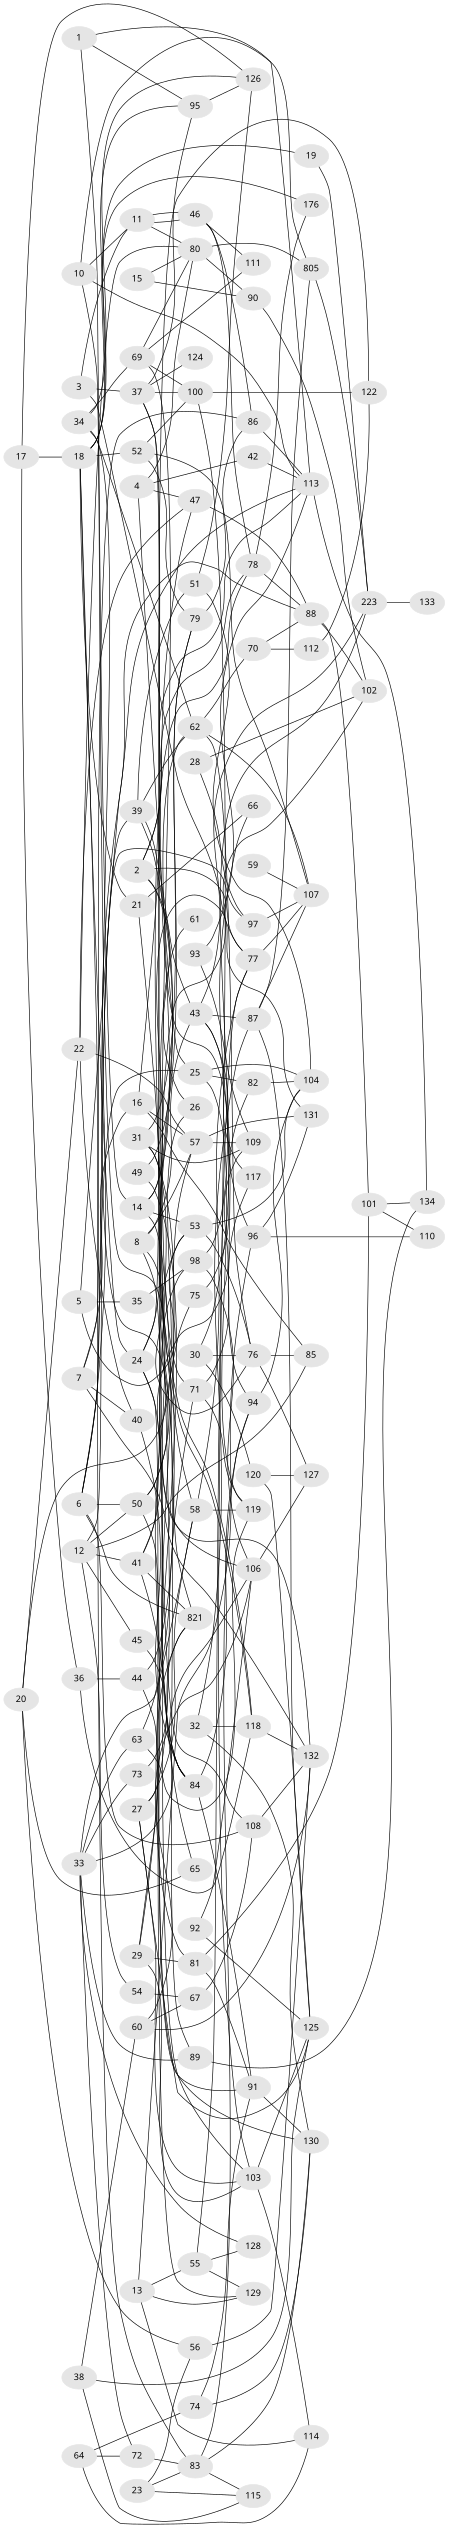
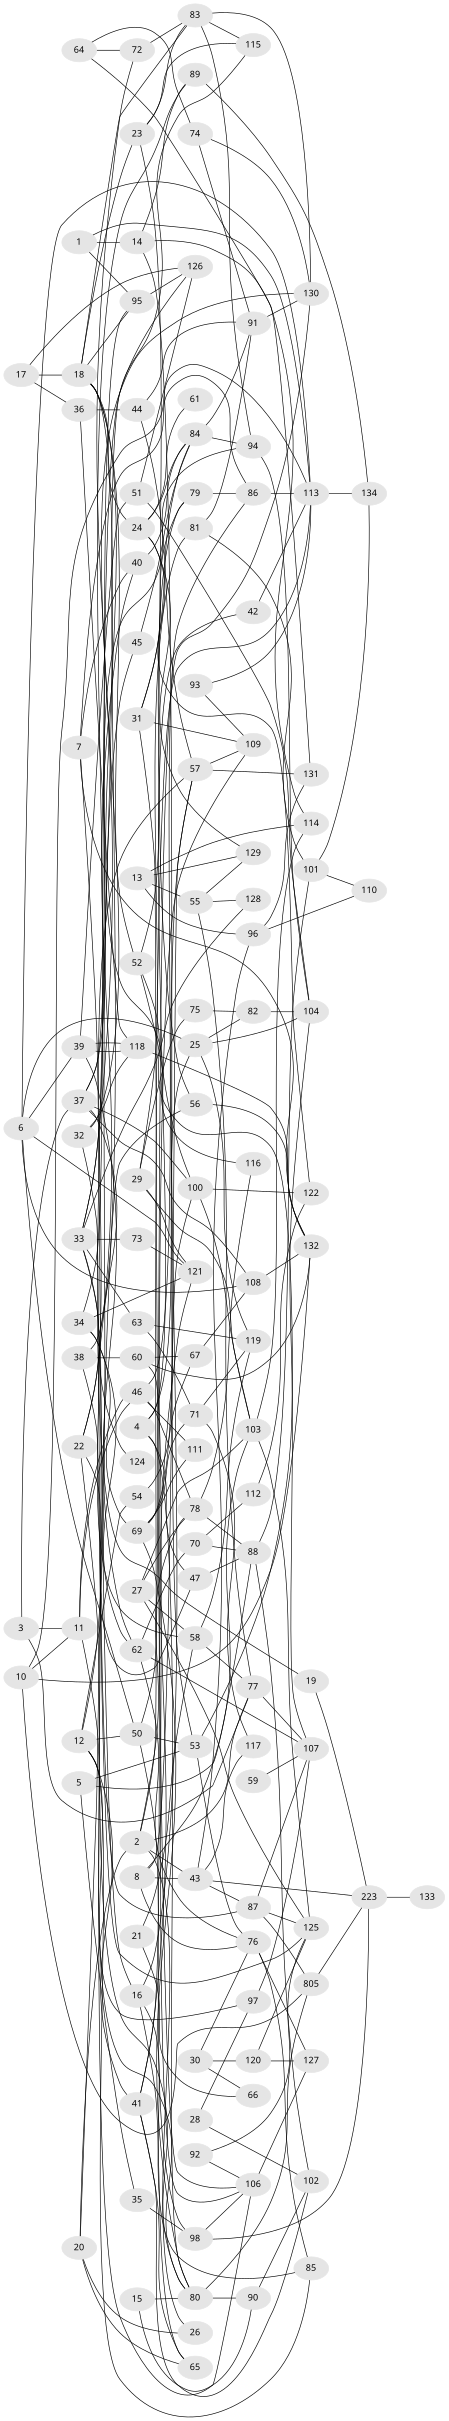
node "176": label "176" -> "116"
edge "47" -- "16": now "65" -- "16"
edge "18" -- "21": now "18" -- "23"
edge "62" -- "14": removed
node "49": removed
edge "22" -- "20": now "2" -- "20"
node "821": label "821" -> "121"
